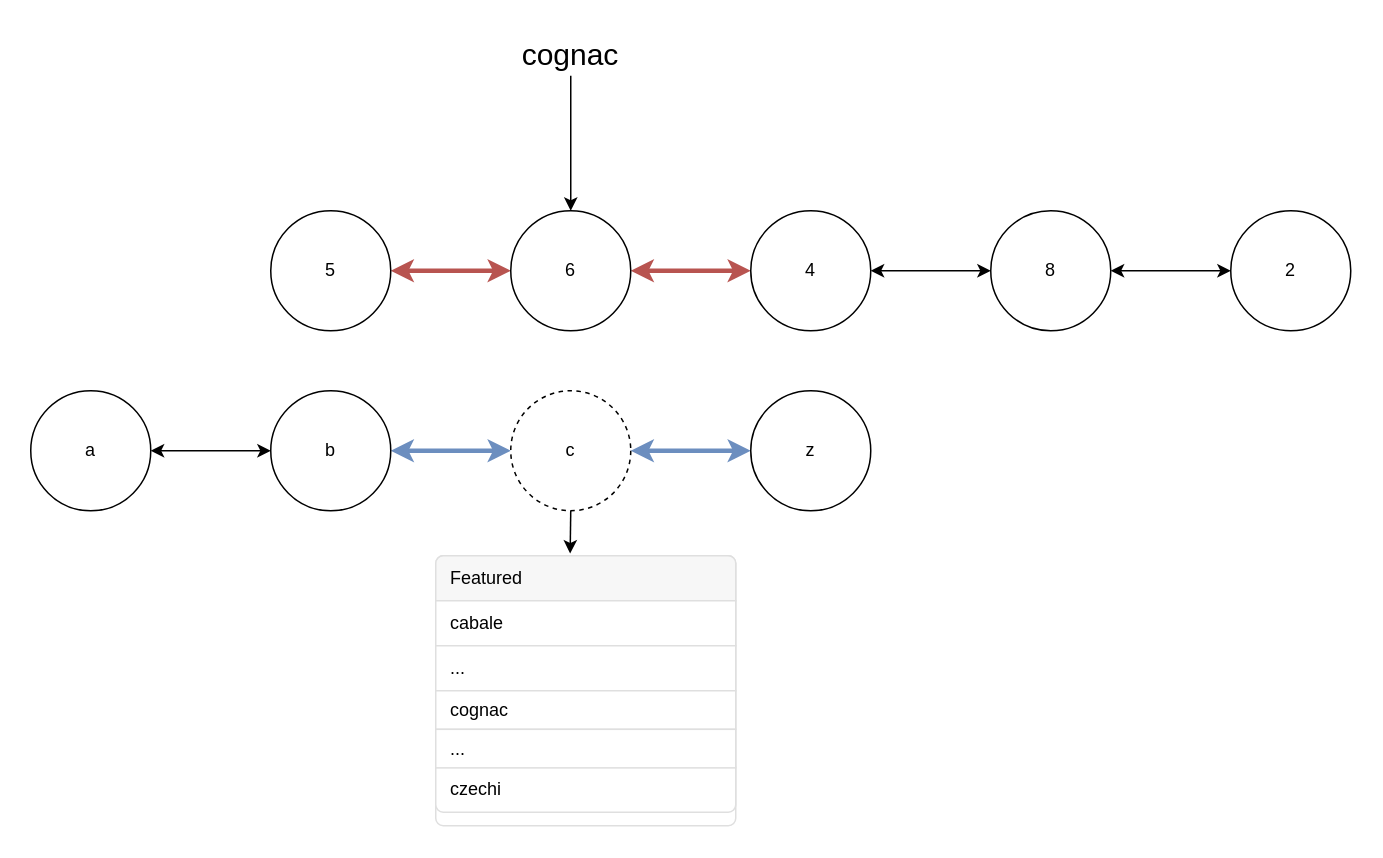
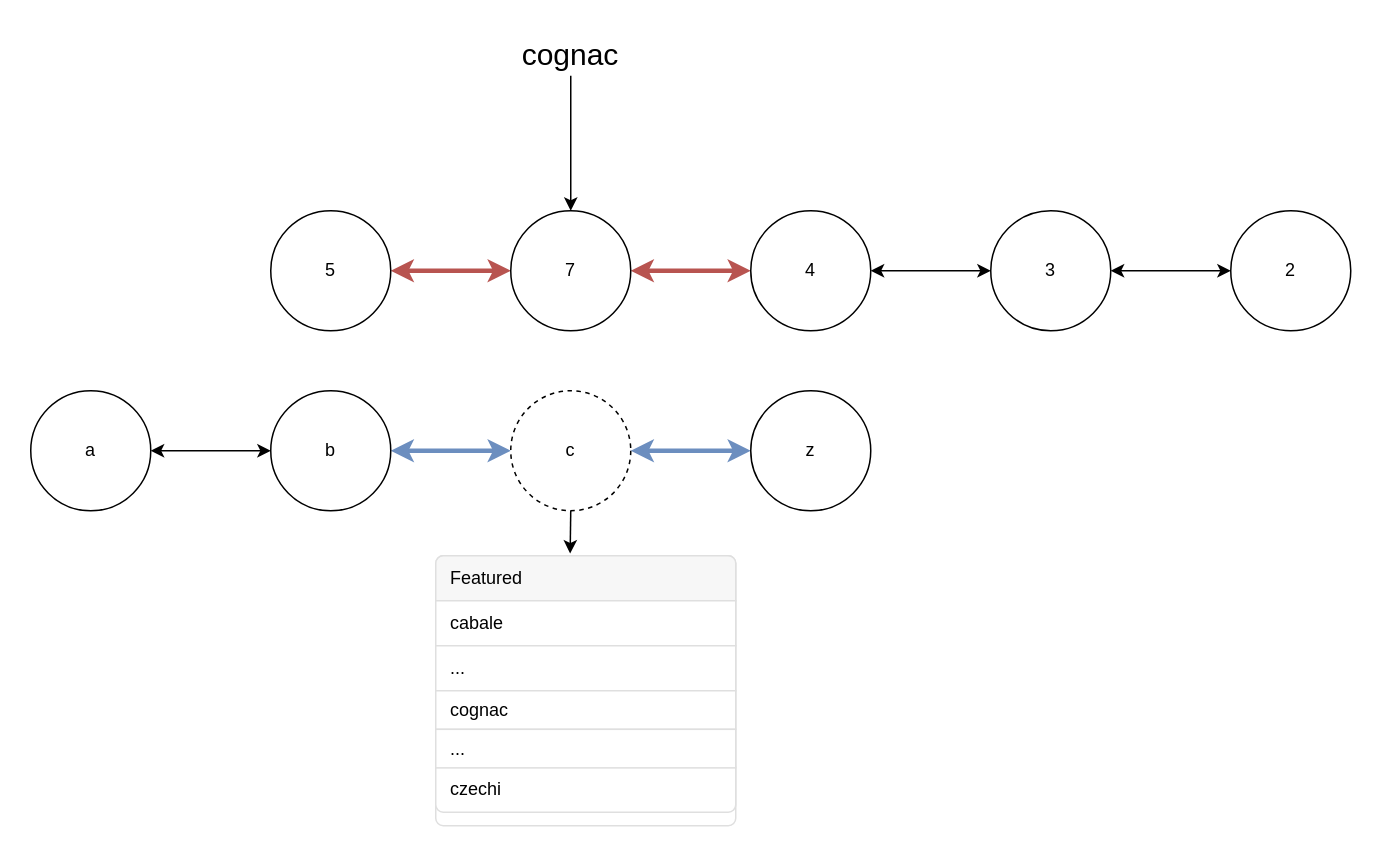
node "6": label "6" -> "7"
node "8": label "8" -> "3"
